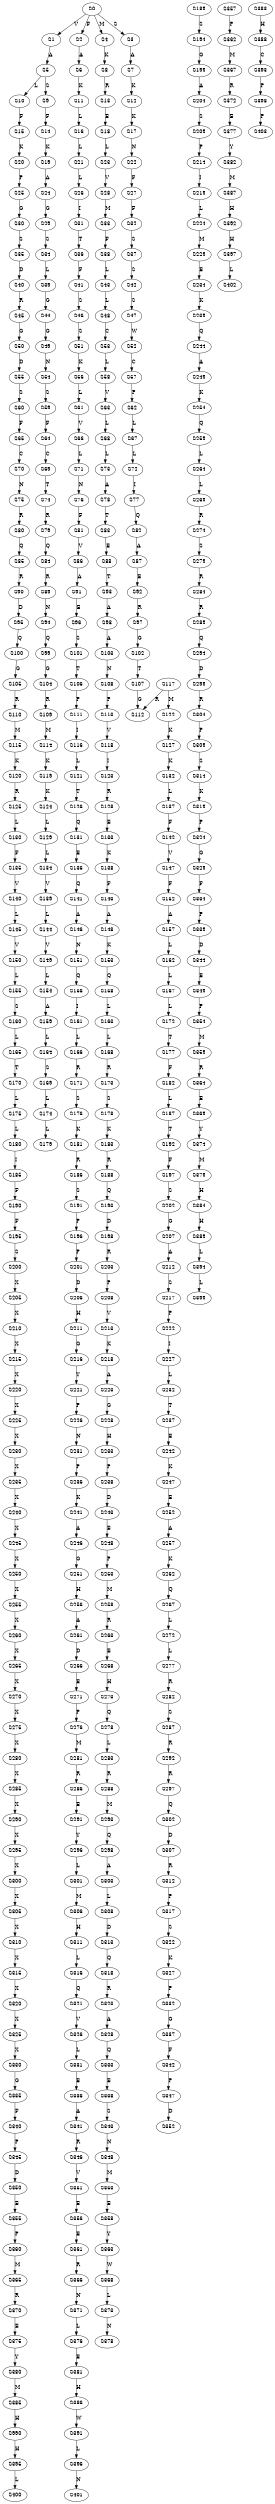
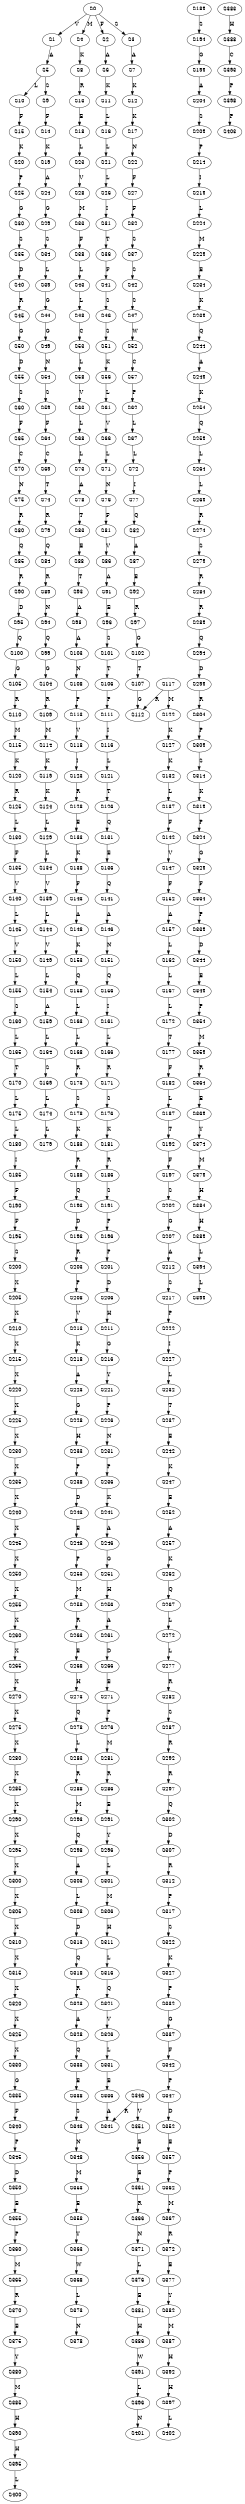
edge "S341" -> "S346": reversed
edge "S352" -> "S357": added, label "E"
node "S990": label "S990" -> "S390"
